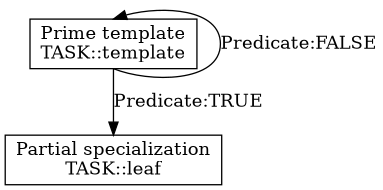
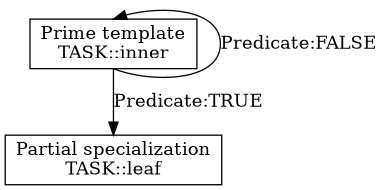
node "Prime template TASK::template": label "Prime template TASK::template" -> "Prime template TASK::inner"
